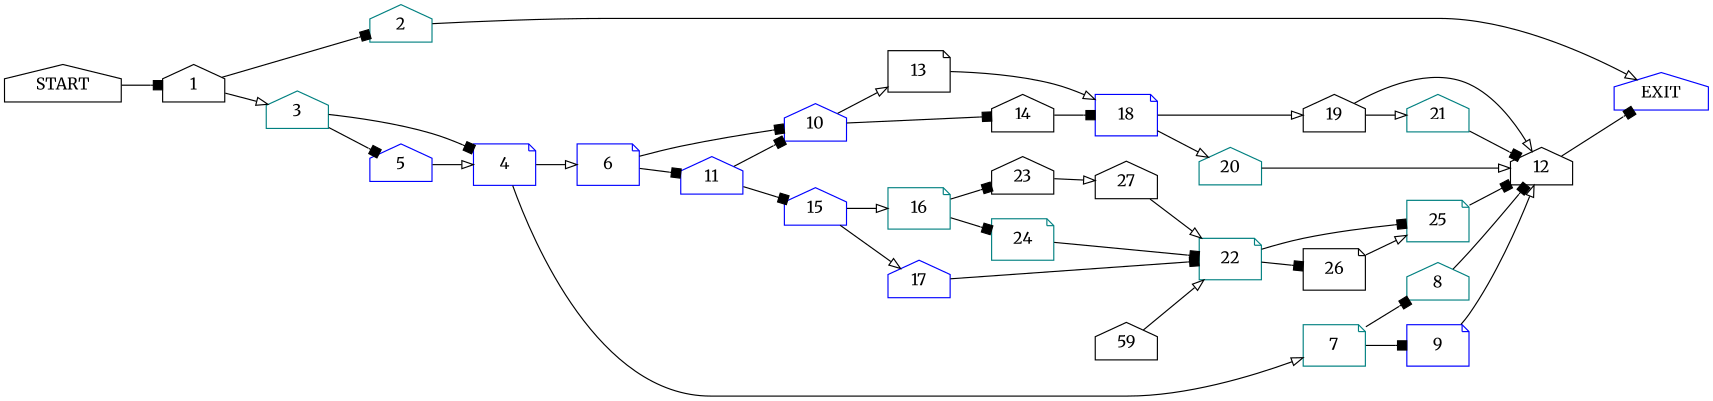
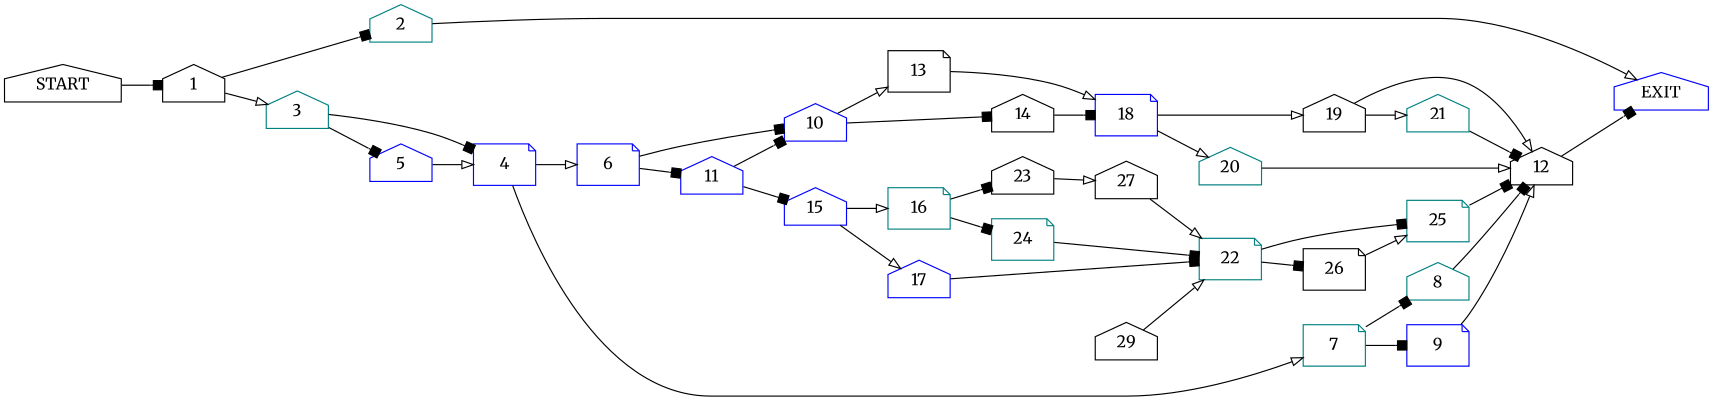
node "59": label "59" -> "29"
